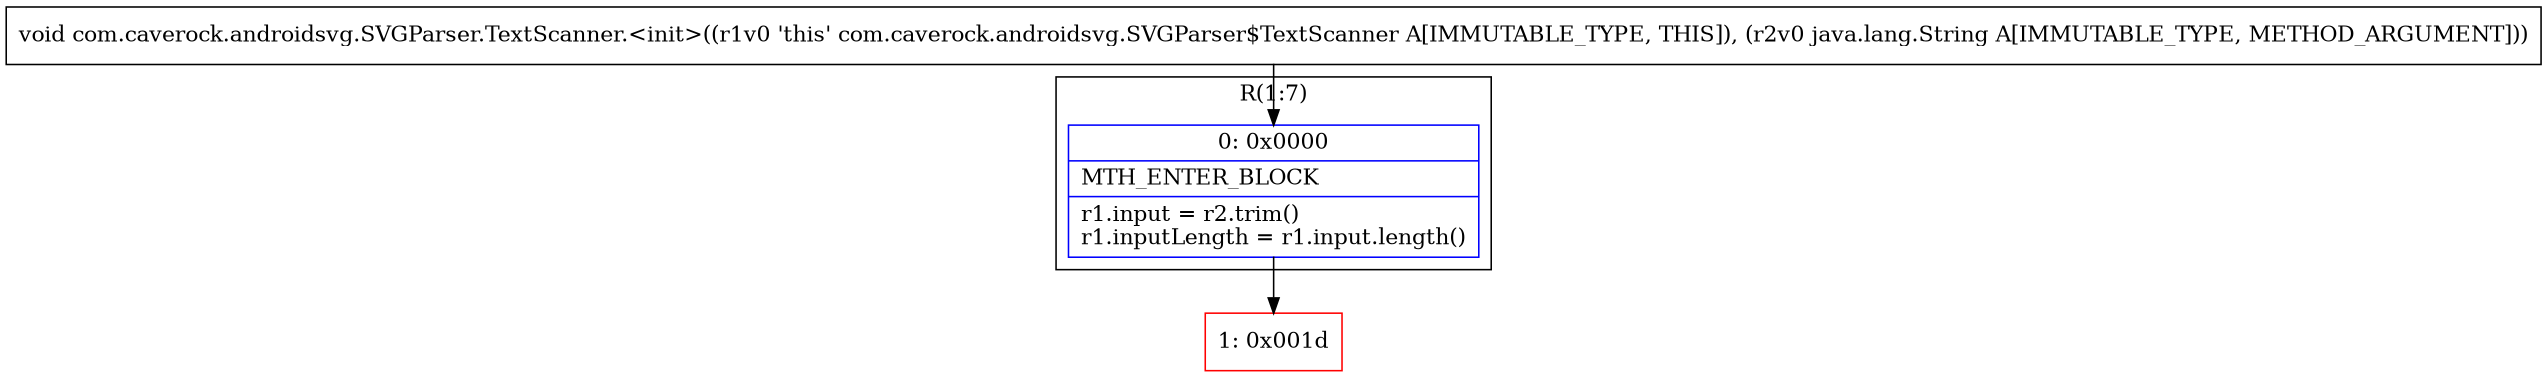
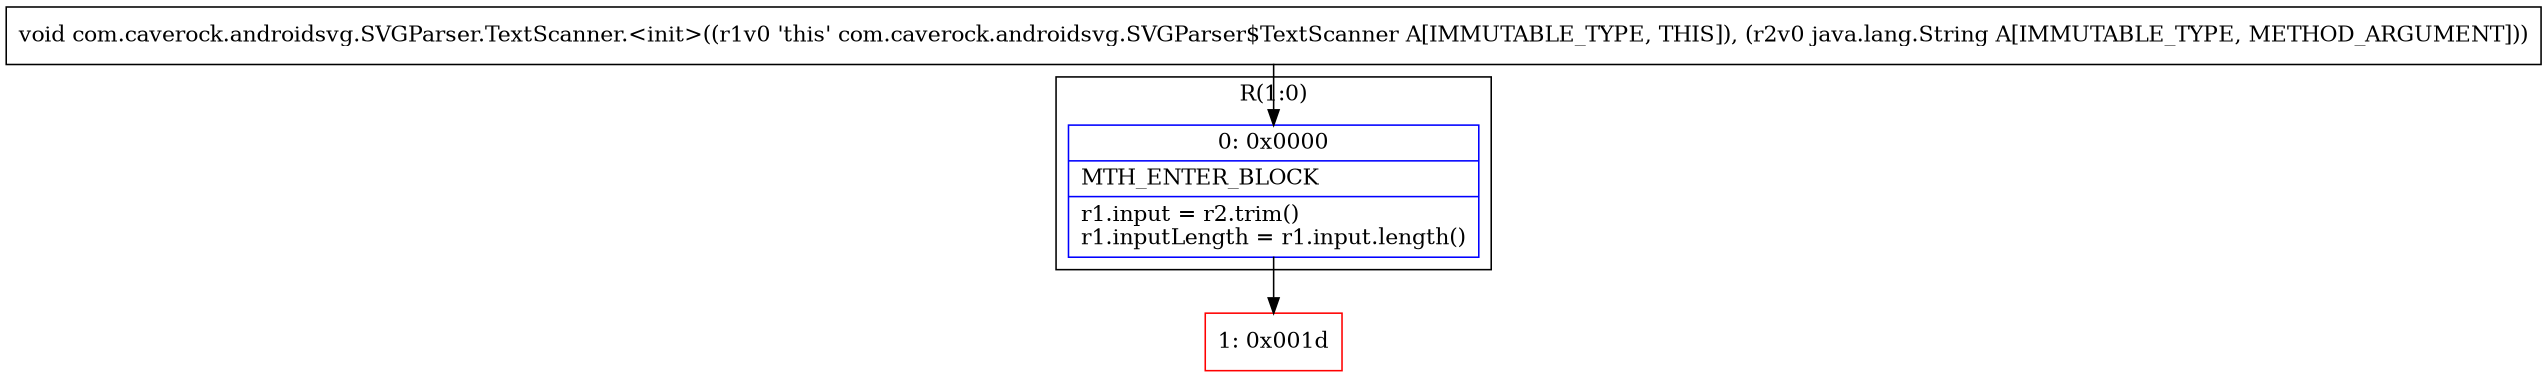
cluster "R(1:7)": label "R(1:7)" -> "R(1:0)"
